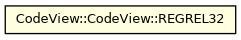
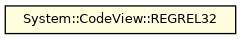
node "CodeView::CodeView::REGREL32": label "CodeView::CodeView::REGREL32" -> "System::CodeView::REGREL32"
